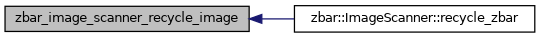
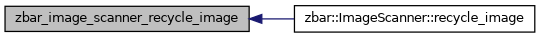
node "zbar::ImageScanner::recycle_zbar": label "zbar::ImageScanner::recycle_zbar" -> "zbar::ImageScanner::recycle_image"
